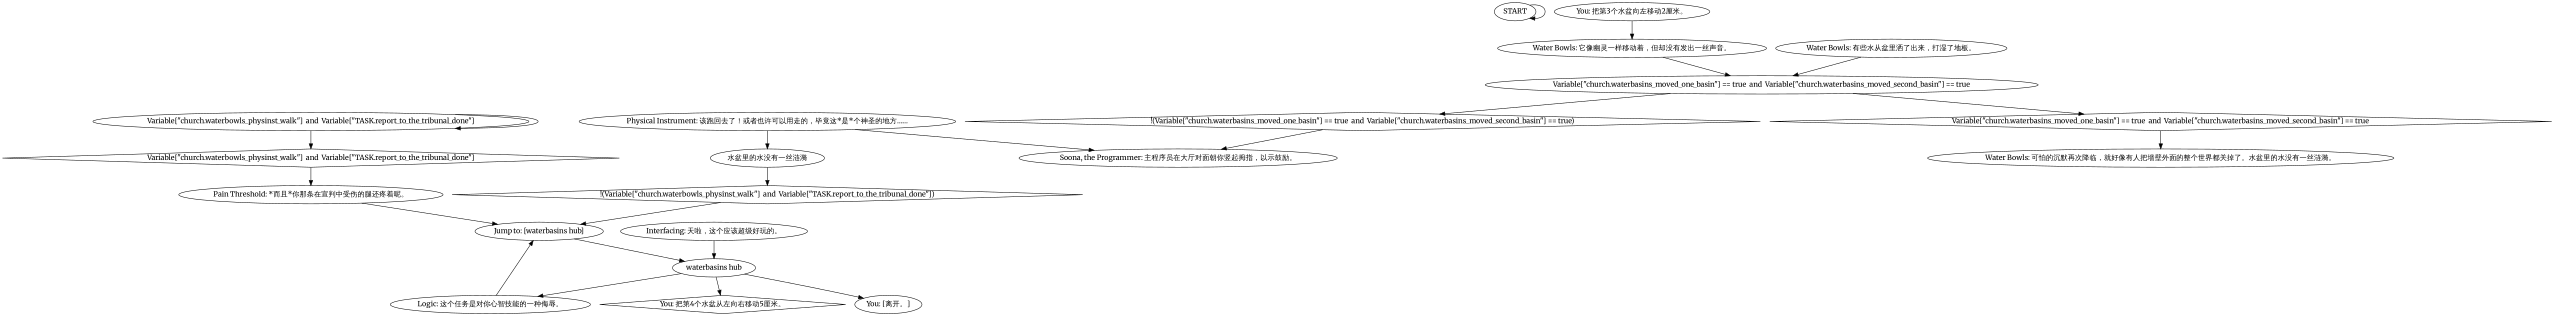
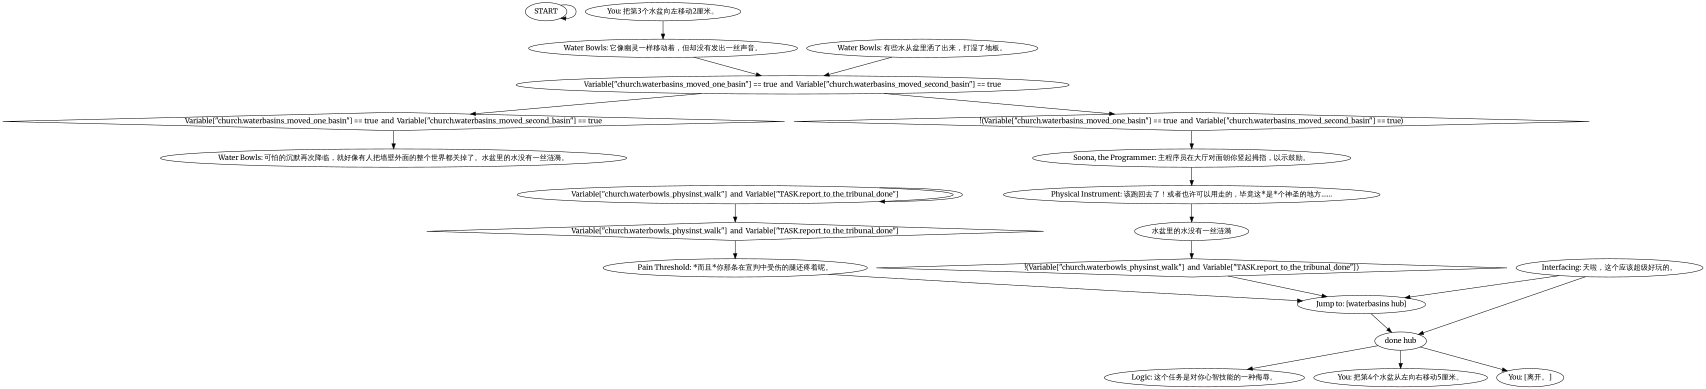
edge "Physical Instrument: 该跑回去了！或者也许可以用走的，毕竟这*是*个神圣的地方……" -> "Soona, the Programmer: 主程序员在大厅对面朝你竖起拇指，以示鼓励。": reversed
node "waterbasins hub": label "waterbasins hub" -> "done hub"
edge "Logic: 这个任务是对你心智技能的一种侮辱。" -> "Jump to: [waterbasins hub]": now "Interfacing: 天啦，这个应该超级好玩的。" -> "Jump to: [waterbasins hub]"
node "You: 把第4个水盆从左向右移动5厘米。": shape diamond -> ellipse
